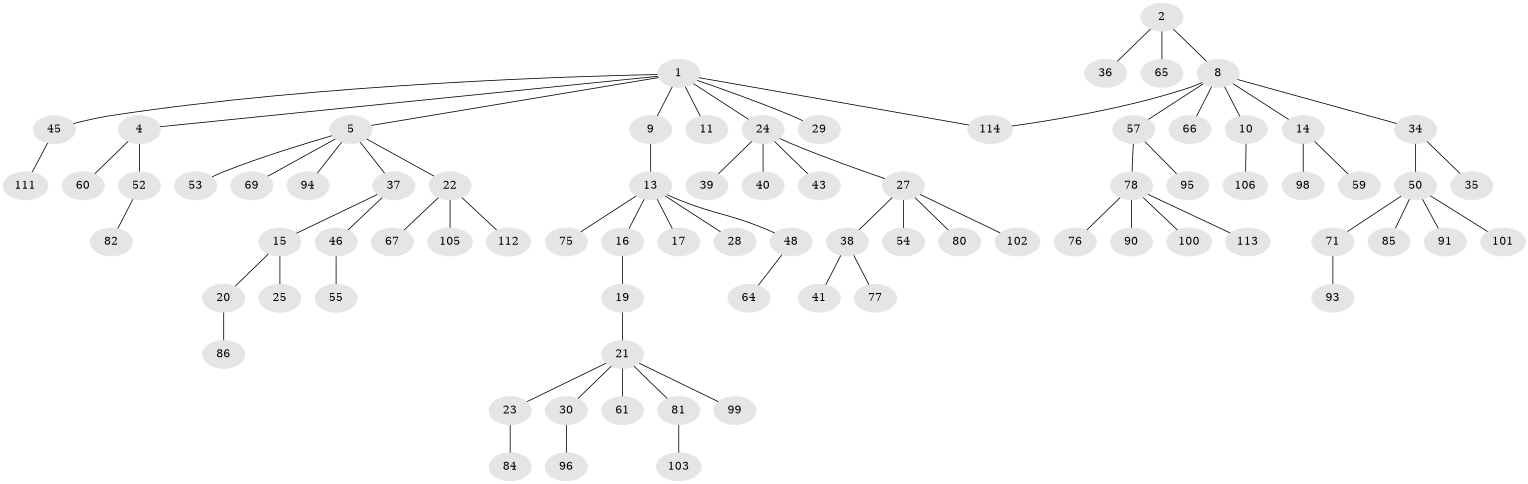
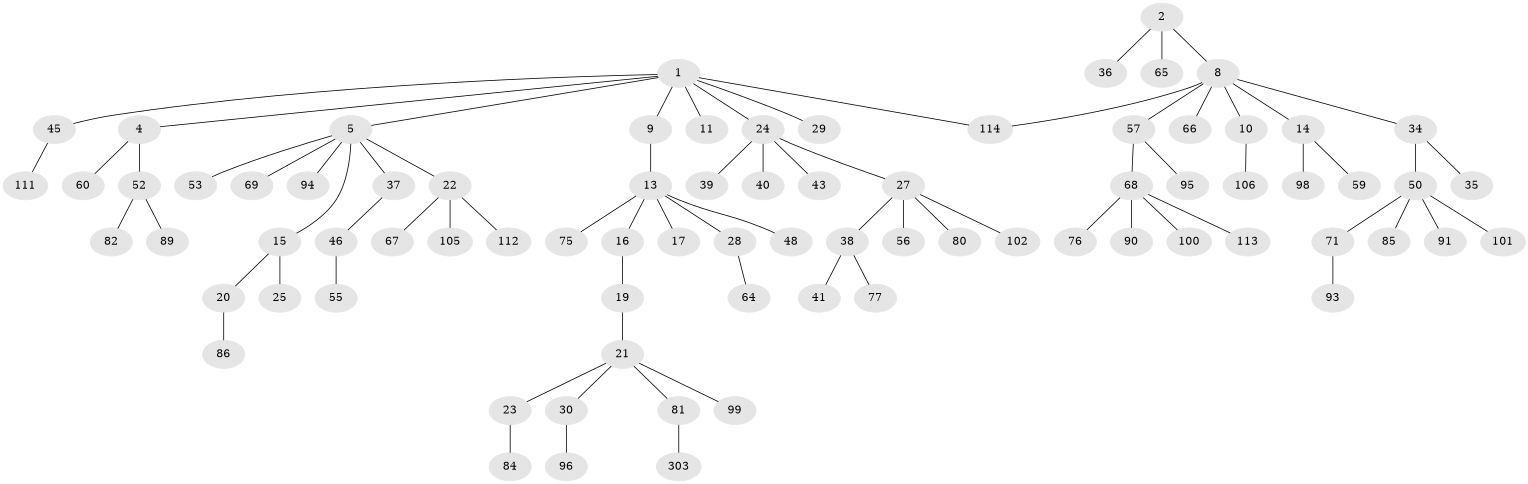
node "78": label "78" -> "68"
edge "37" -- "15": now "5" -- "15"
node "89": added
node "54": label "54" -> "56"
edge "48" -- "64": now "28" -- "64"
node "61": removed
node "103": label "103" -> "303"
